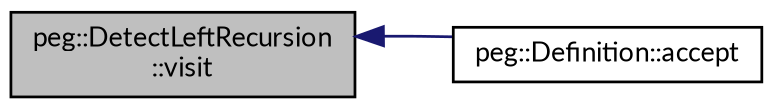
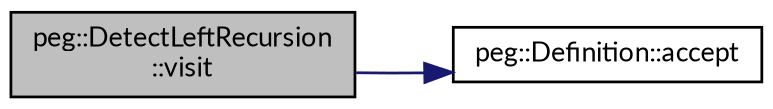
edge "peg::Definition::accept" -> "peg::DetectLeftRecursion ::visit": reversed
